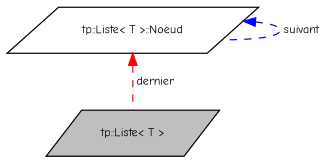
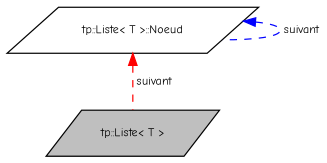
edge "tp::Liste< T >" -> "tp::Liste< T >::Noeud": label " dernier" -> " suivant"
